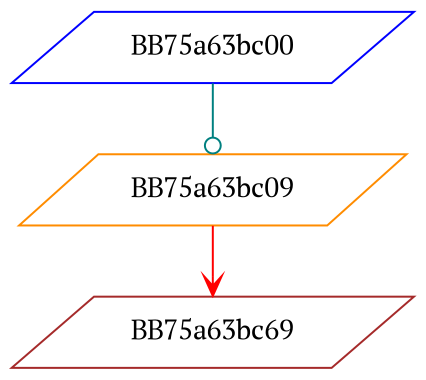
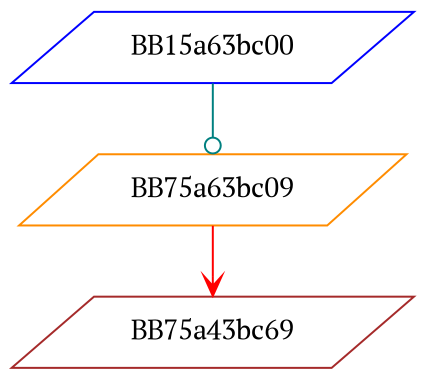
node "BB75a63bc00": label "BB75a63bc00" -> "BB15a63bc00"
node "BB75a63bc69": label "BB75a63bc69" -> "BB75a43bc69"
